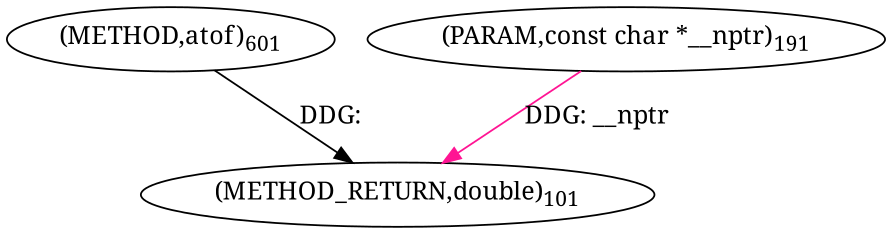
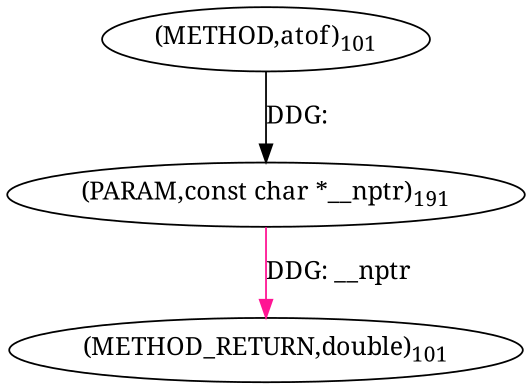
node "(METHOD,atof)": text "601" -> "101"
edge "(METHOD,atof)" -> "(METHOD_RETURN,double)": now "(METHOD,atof)" -> "(PARAM,const char *__nptr)"
